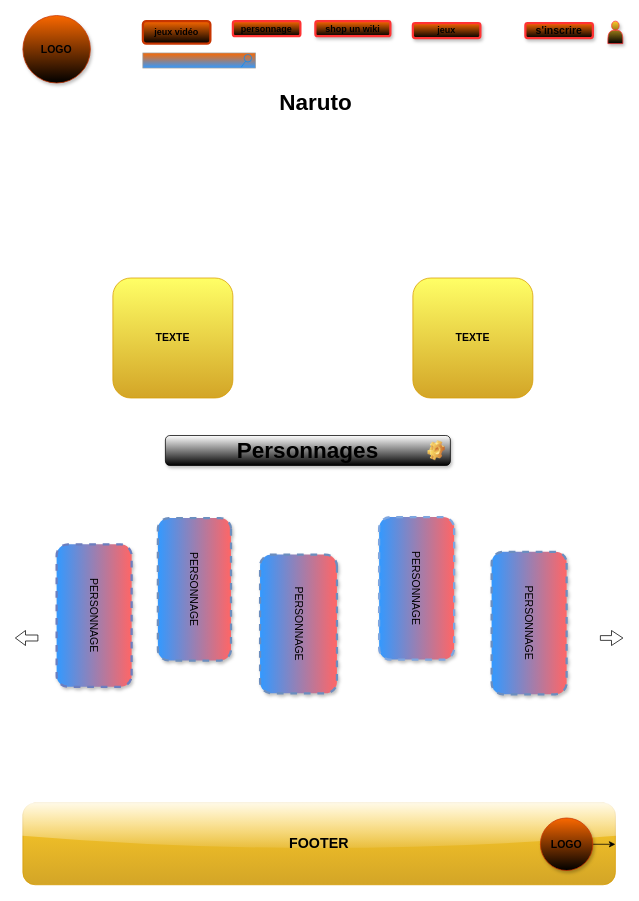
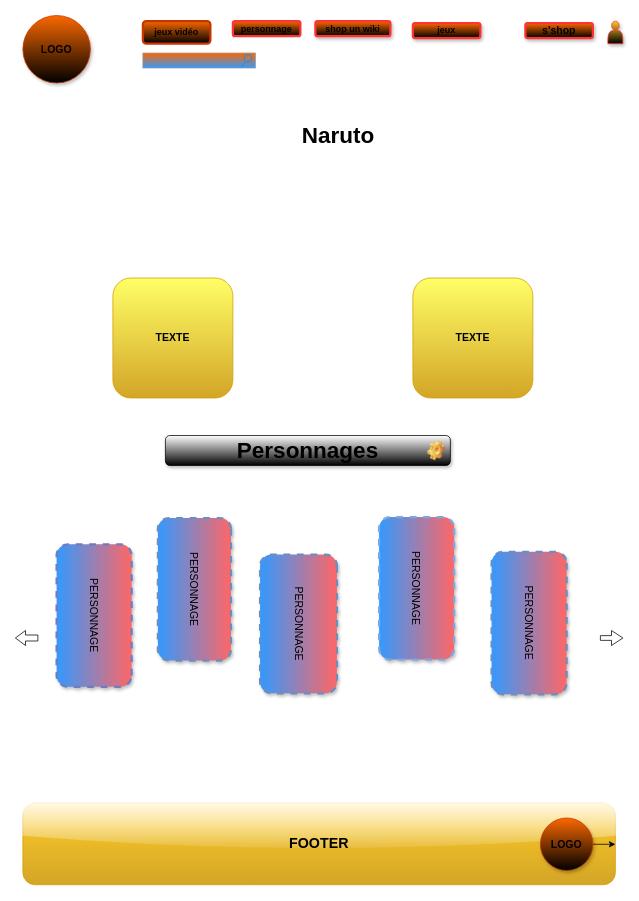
node "s'inscrire": label "s'inscrire" -> "s'shop"
node "Naruto": moved (315, 102) -> (338, 135)
